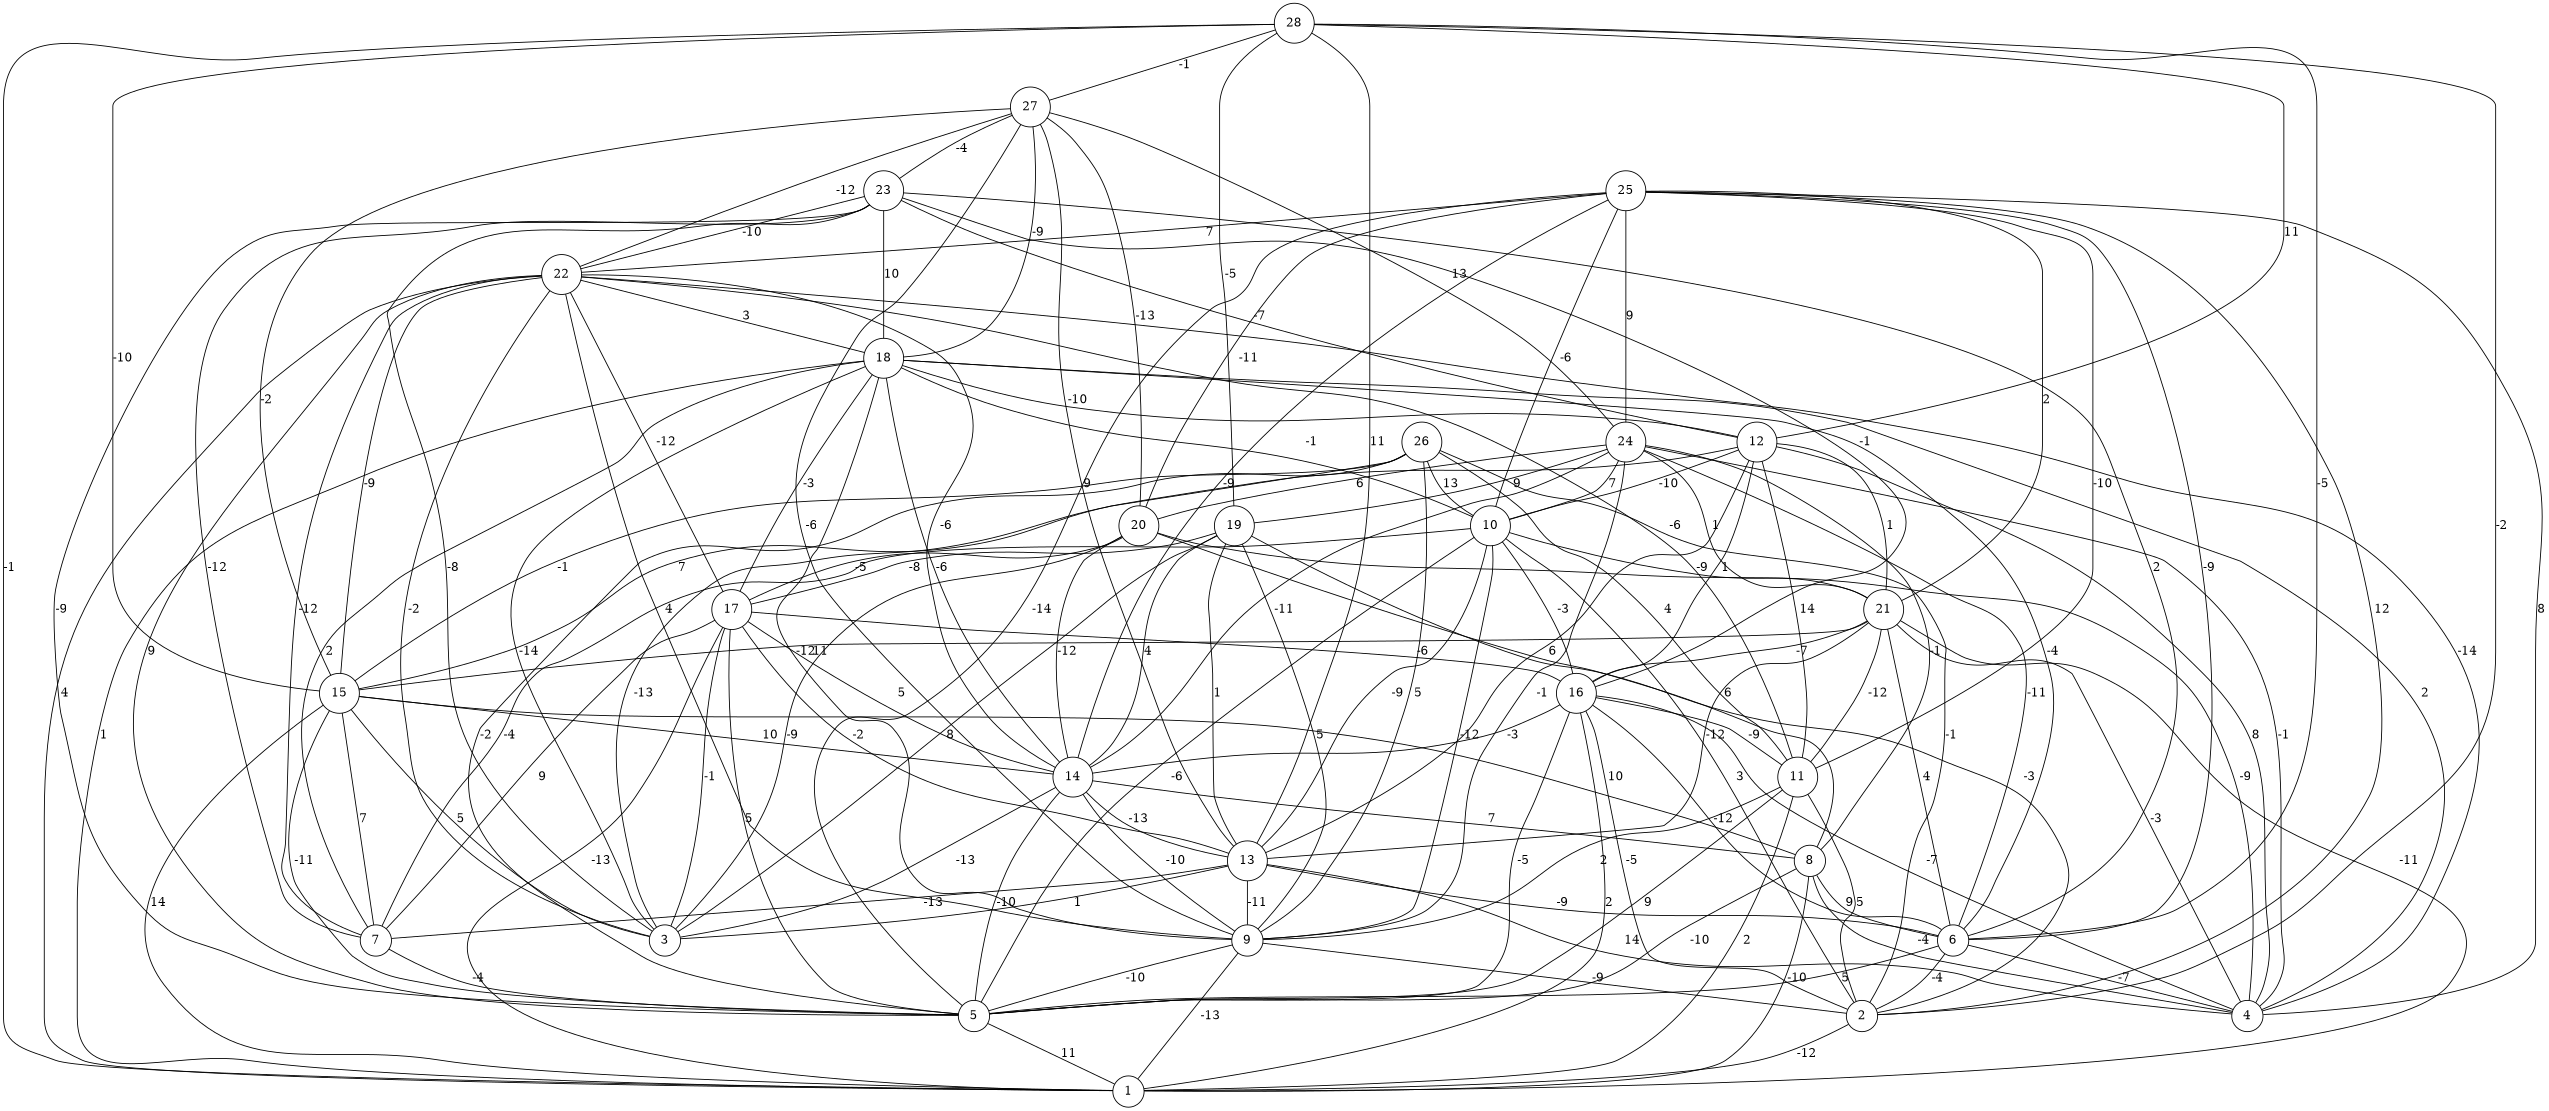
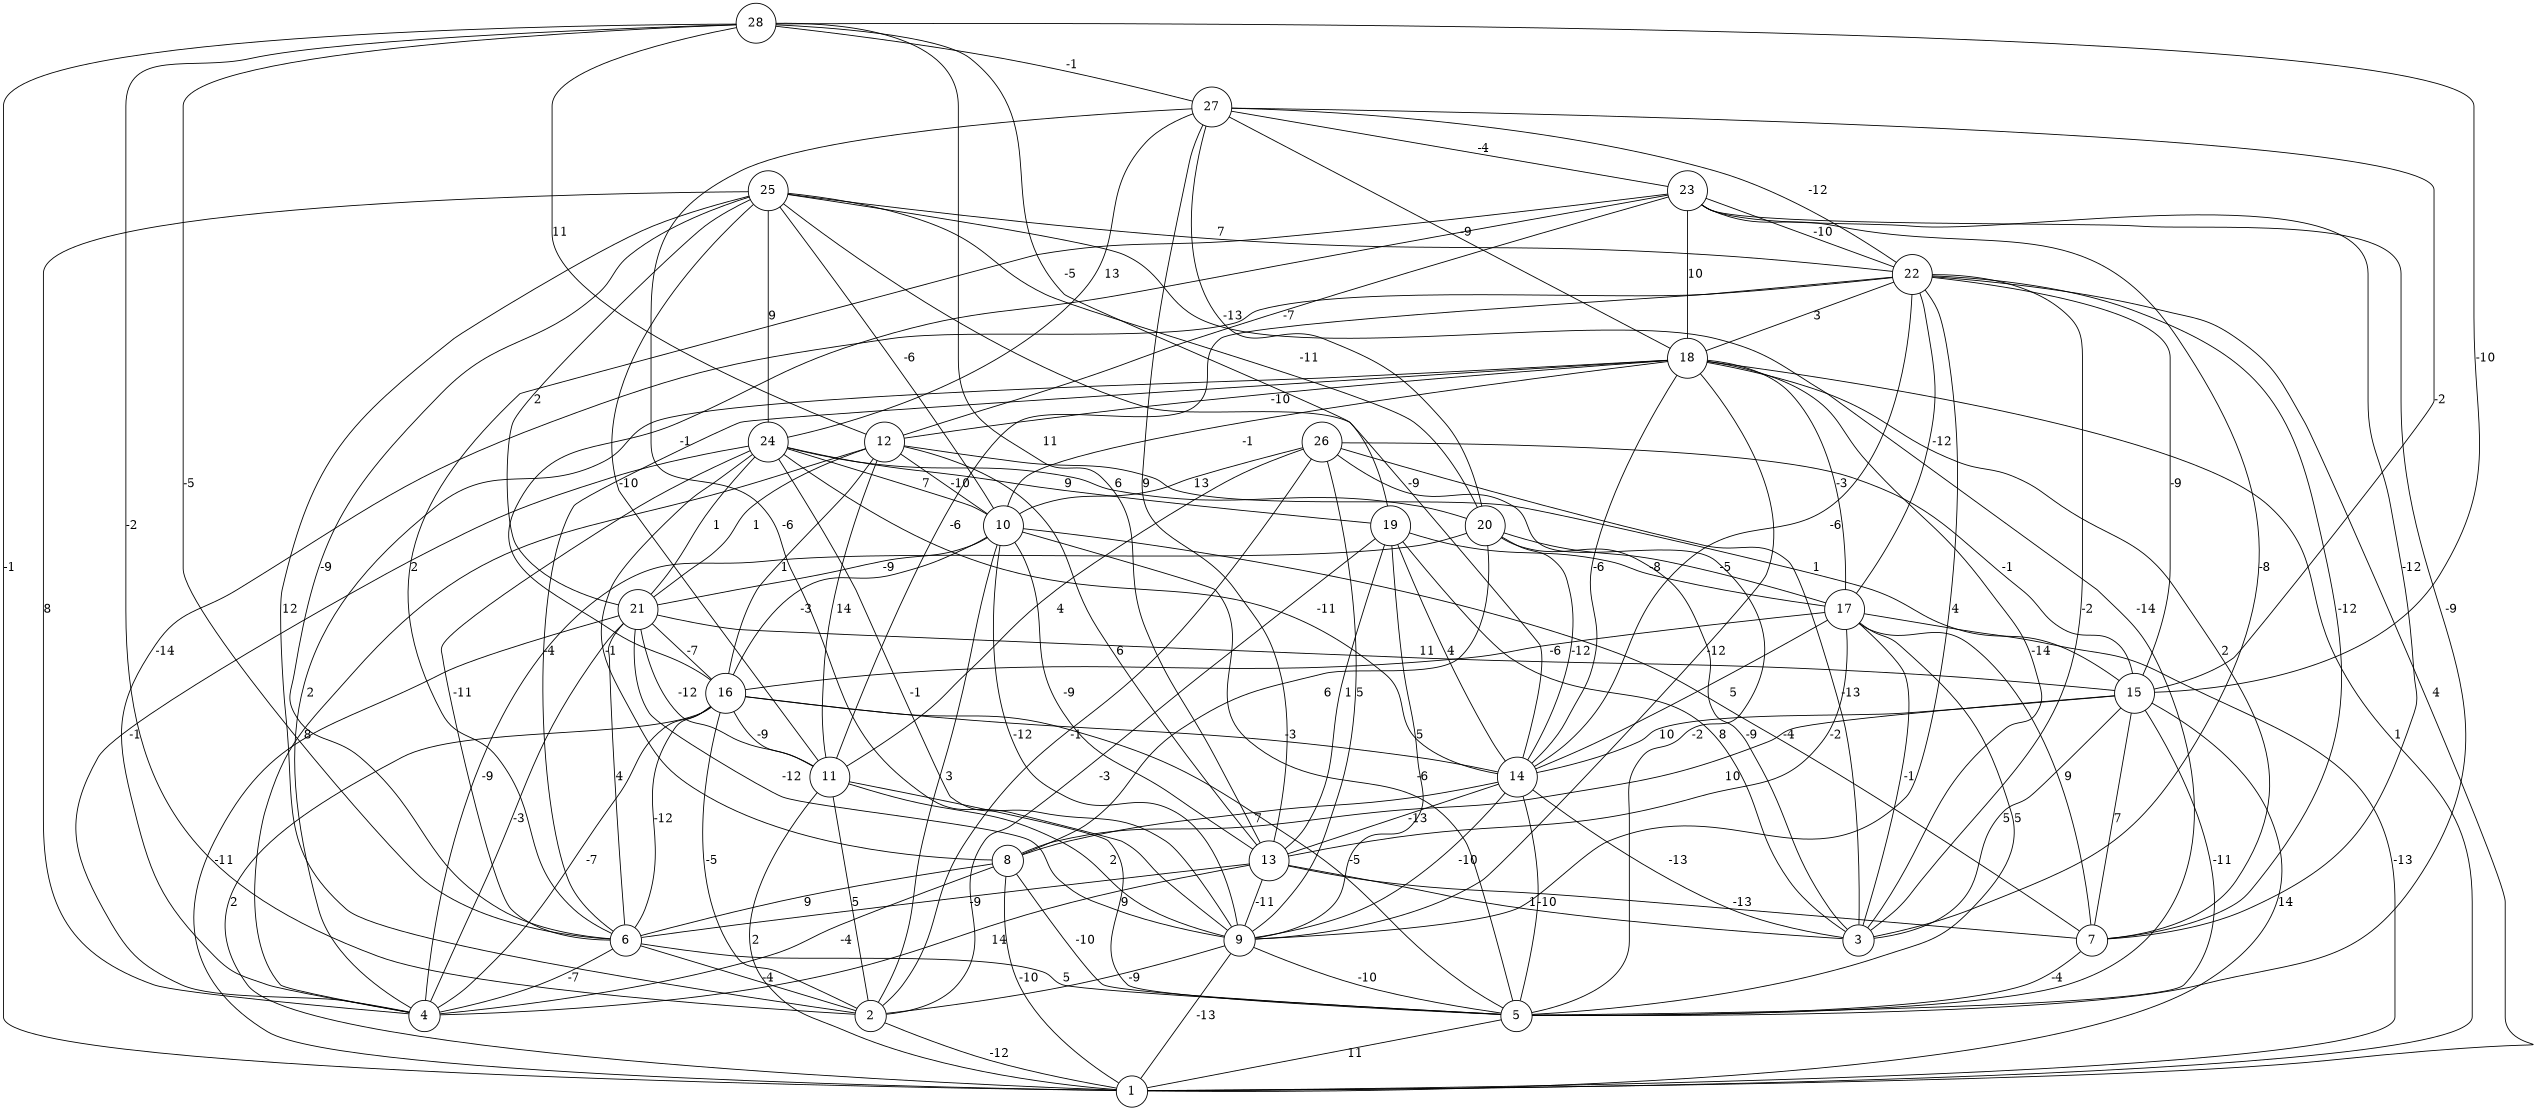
edge "12" -- "15": label "7" -> "1"
edge "21" -- "13": now "21" -- "9"
edge "22" -- "5": removed, label "9"
